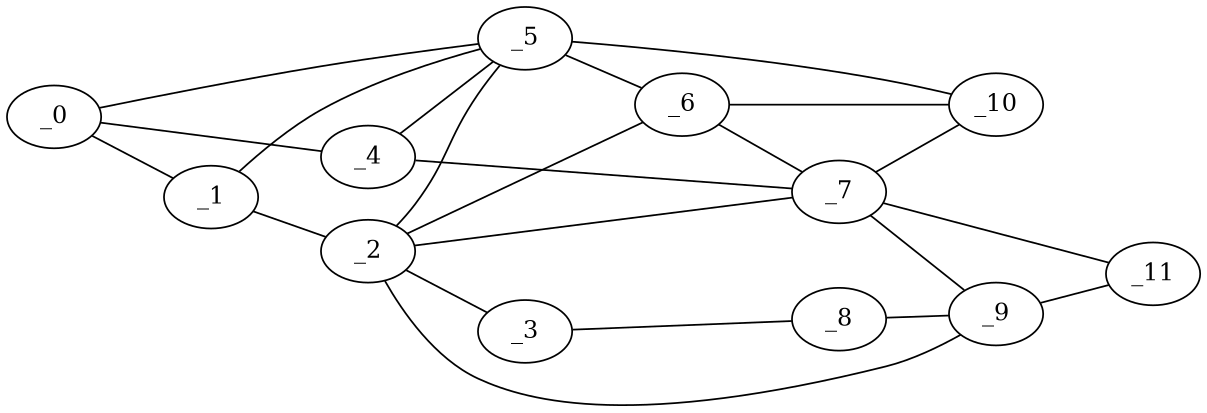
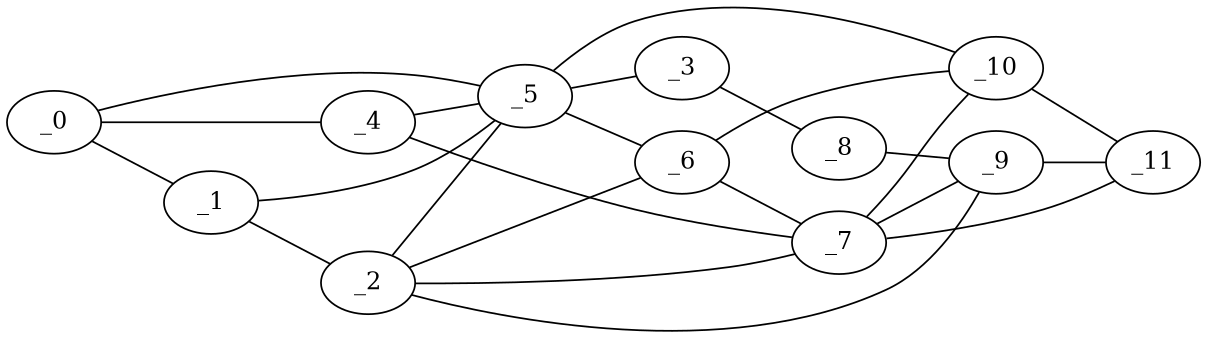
edge "_10" -- "_11": added
edge "_2" -- "_3": now "_5" -- "_3"
